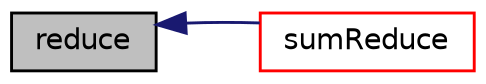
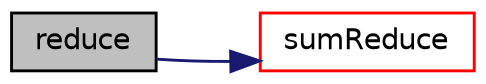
edge "sumReduce" -> "reduce": reversed
